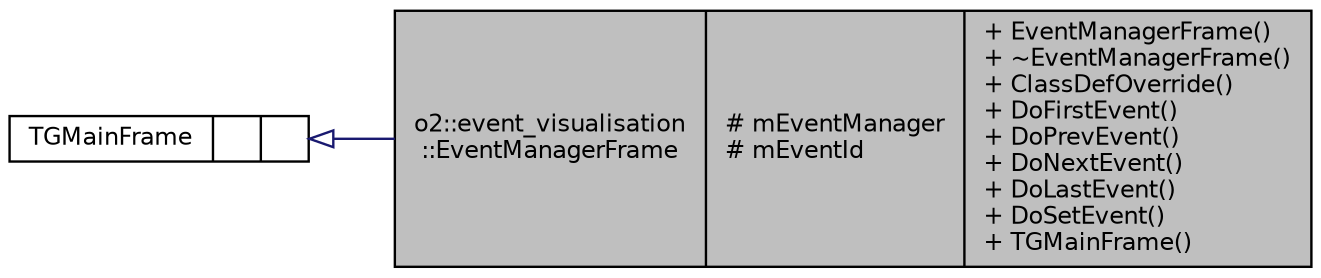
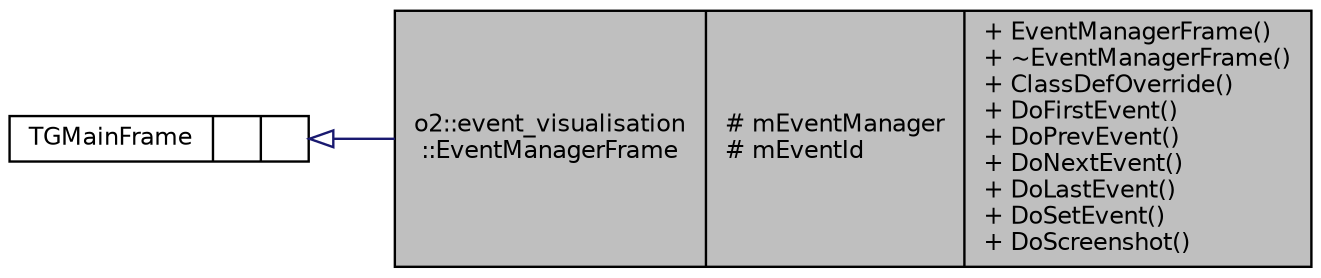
node "o2::event_visualisation": text "+ TGMainFrame()" -> "+ DoScreenshot()"
